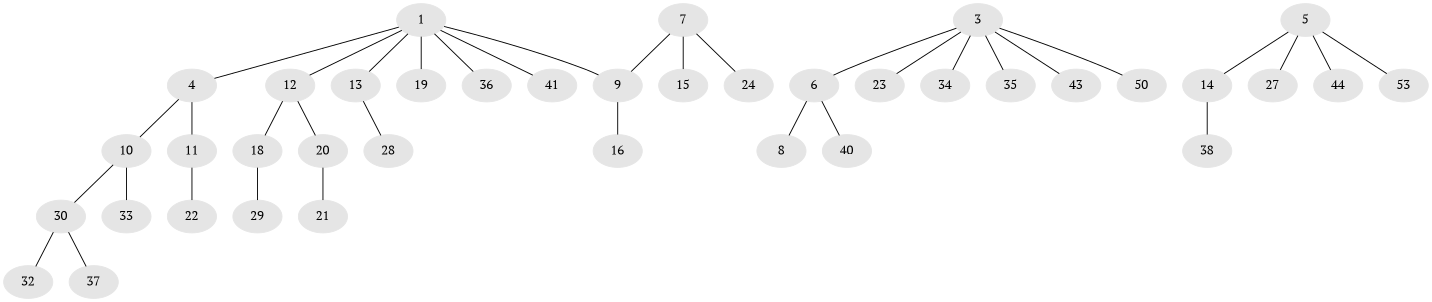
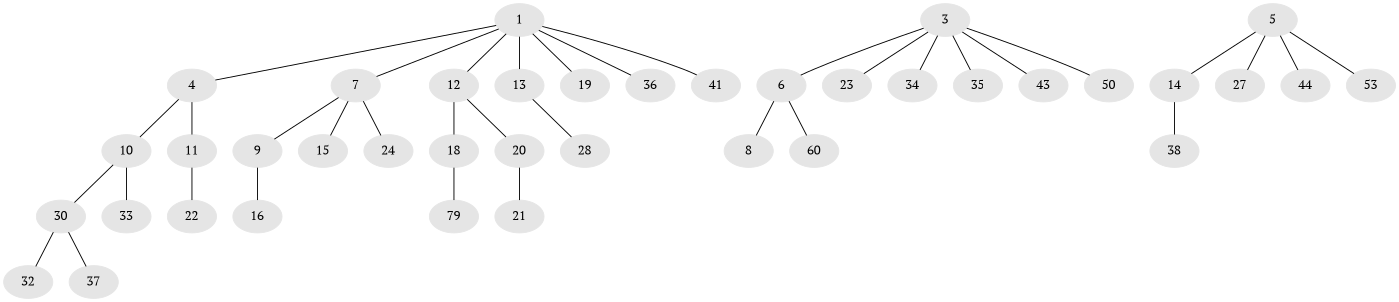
edge "1" -- "9": now "1" -- "7"
node "40": label "40" -> "60"
node "29": label "29" -> "79"
